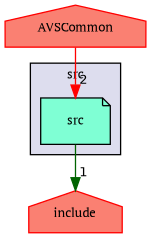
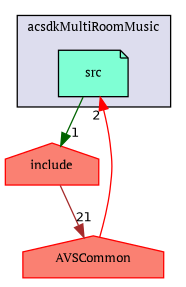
cluster "src": label "src" -> "acsdkMultiRoomMusic"
edge "include" -> "AVSCommon": added
